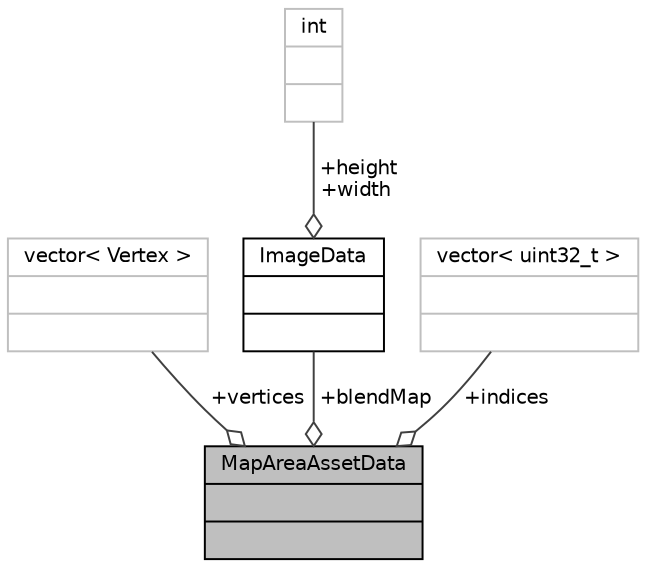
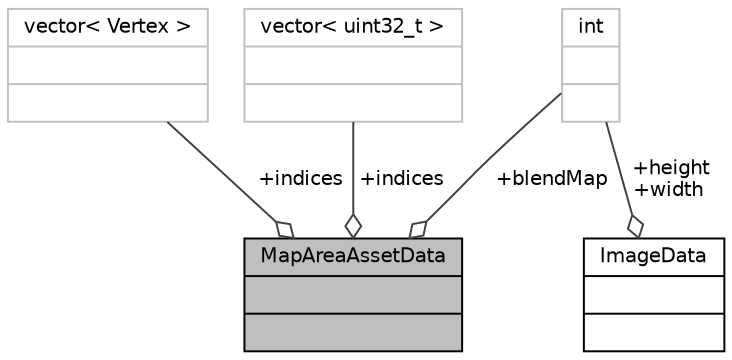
edge "ImageData" -> "MapAreaAssetData": now "int" -> "MapAreaAssetData"
edge "vector< Vertex >" -> "MapAreaAssetData": label " +vertices" -> " +indices"
